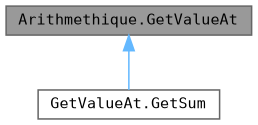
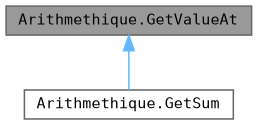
node "GetValueAt.GetSum": label "GetValueAt.GetSum" -> "Arithmethique.GetSum"
